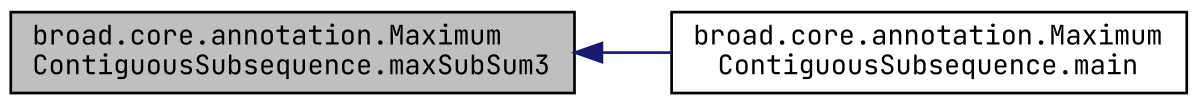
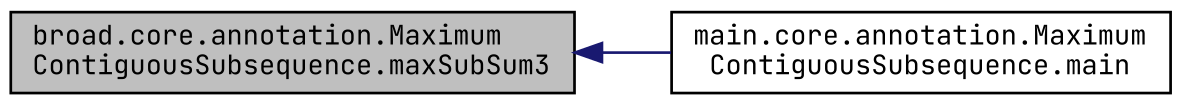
node "broad.core.annotation.Maximum ContiguousSubsequence.main": label "broad.core.annotation.Maximum ContiguousSubsequence.main" -> "main.core.annotation.Maximum ContiguousSubsequence.main"
